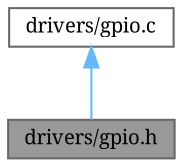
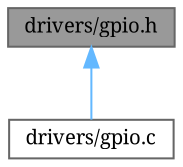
edge "drivers/gpio.h" -> "drivers/gpio.c": reversed
